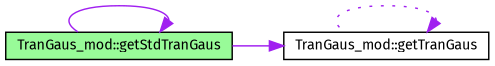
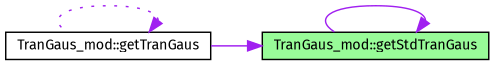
edge "TranGaus_mod::getStdTranGaus" -> "TranGaus_mod::getTranGaus": reversed
